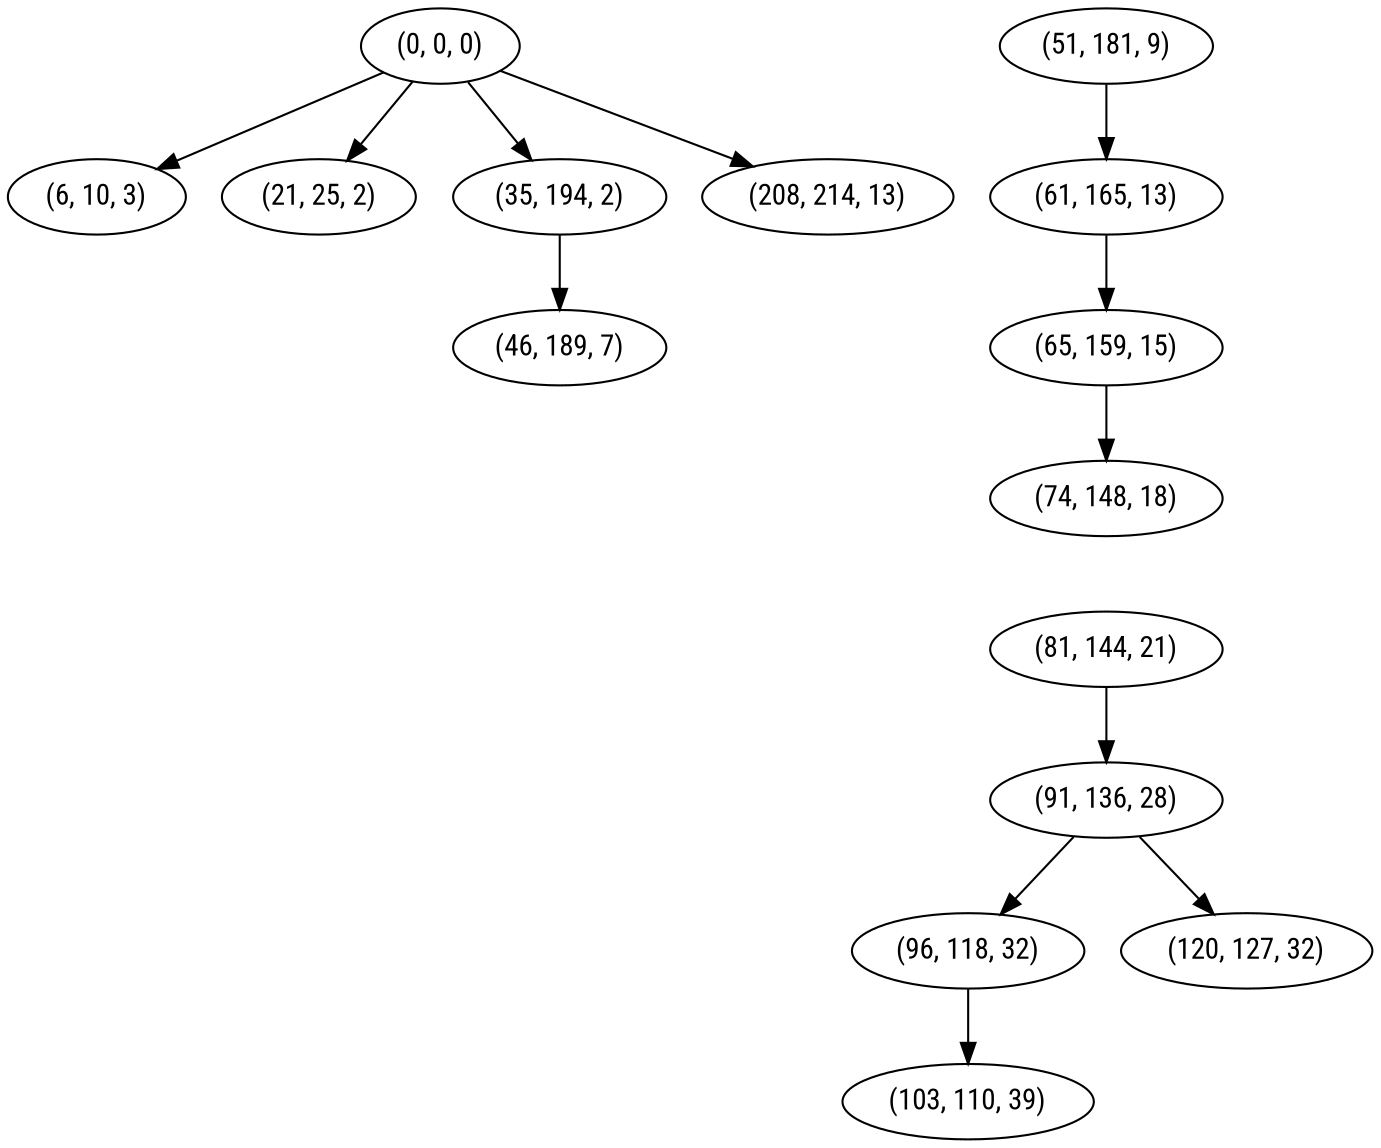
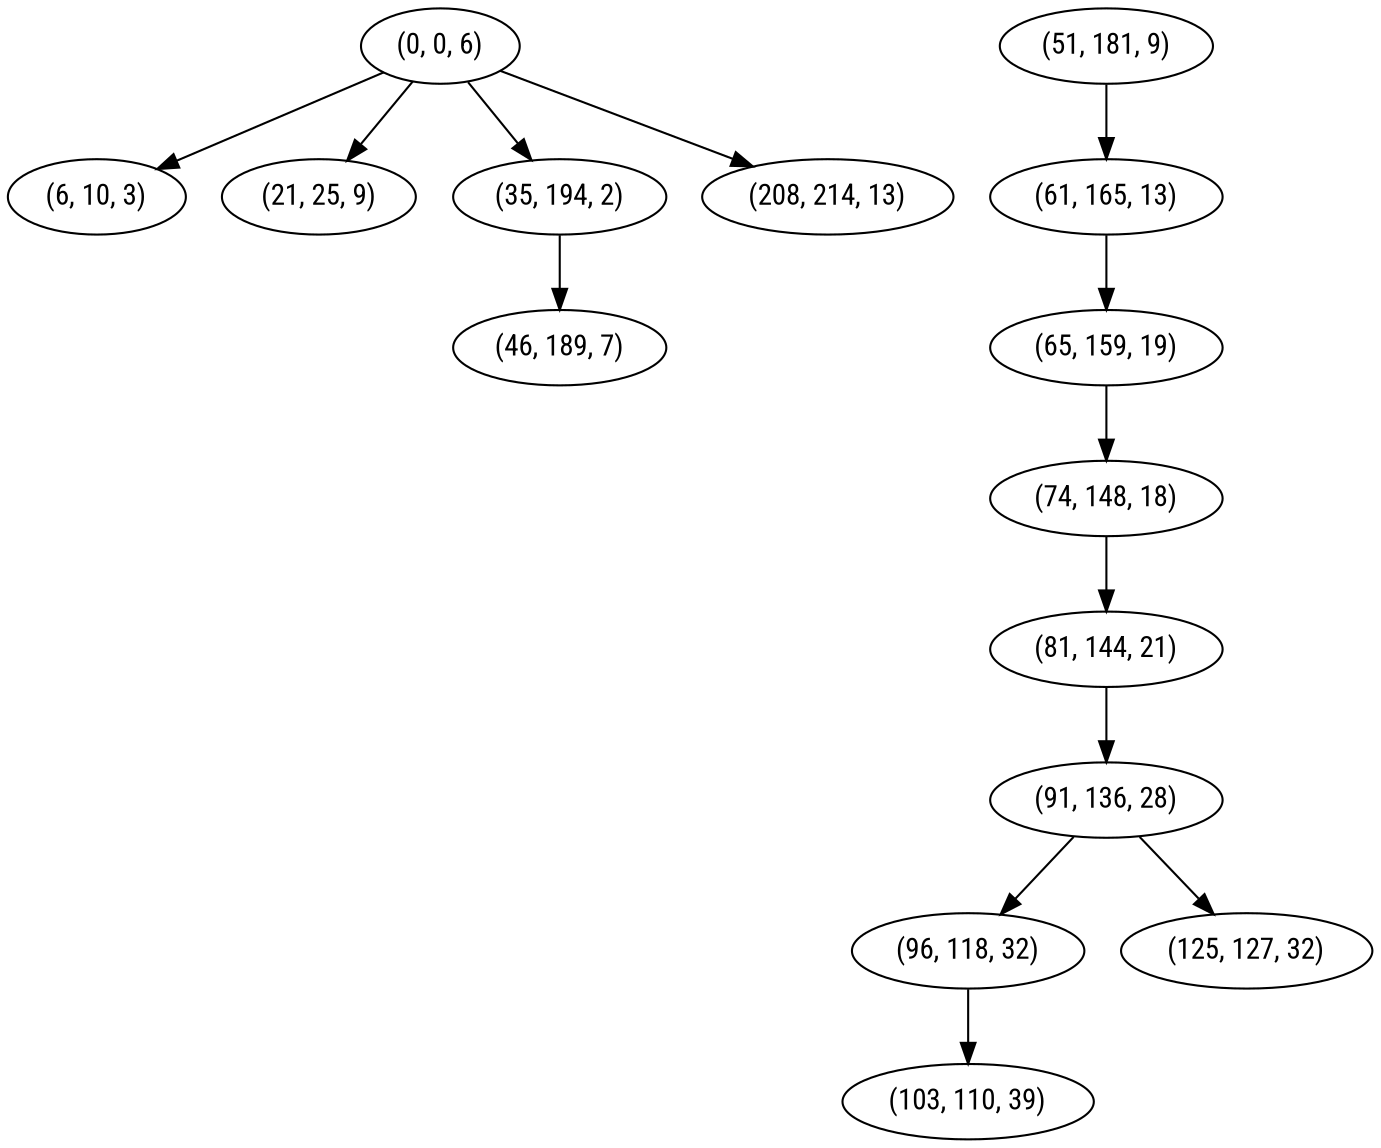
node "(0, 0, 0)": label "(0, 0, 0)" -> "(0, 0, 6)"
node "(21, 25, 2)": label "(21, 25, 2)" -> "(21, 25, 9)"
node "(65, 159, 15)": label "(65, 159, 15)" -> "(65, 159, 19)"
edge "(74, 148, 18)" -> "(81, 144, 21)": added
node "(120, 127, 32)": label "(120, 127, 32)" -> "(125, 127, 32)"
